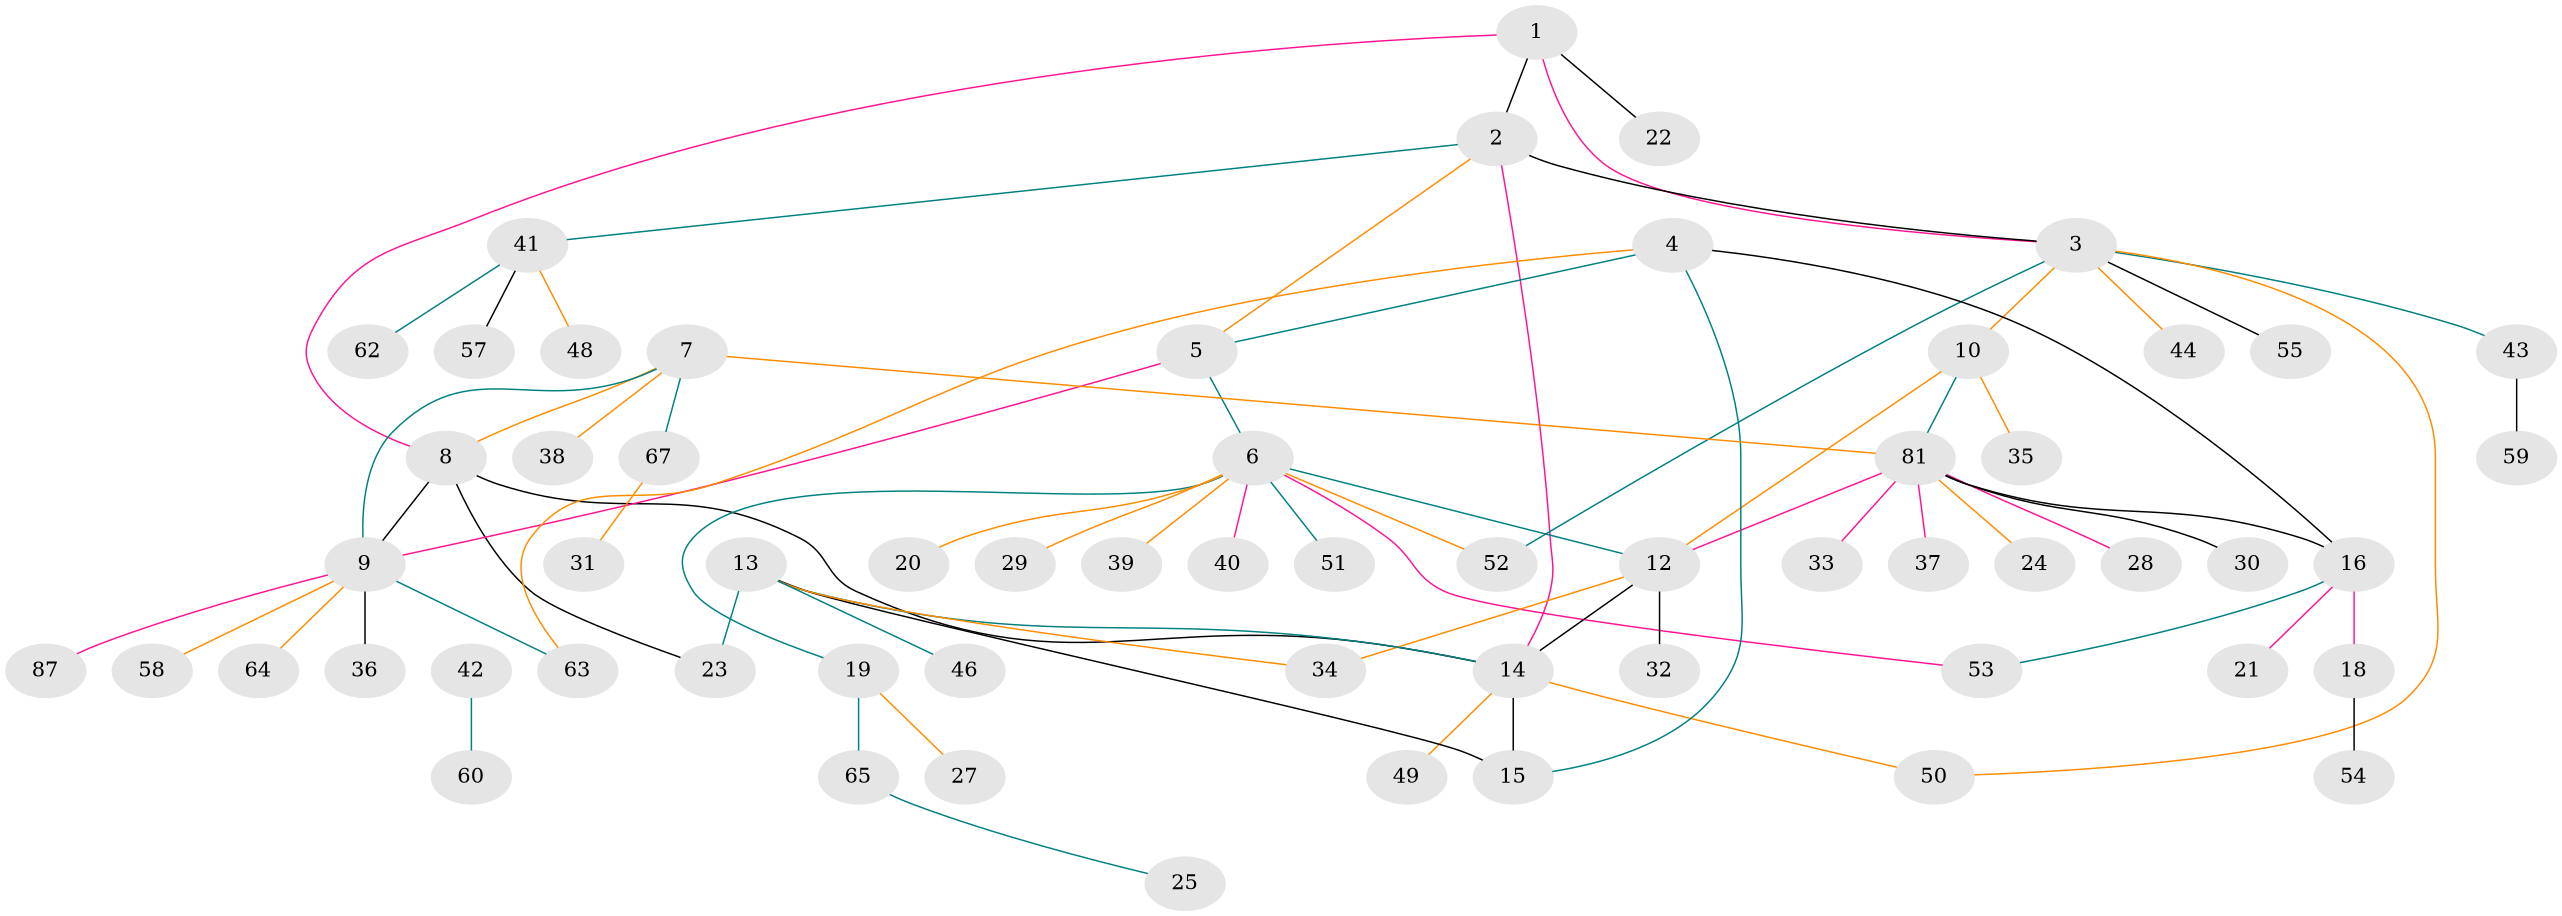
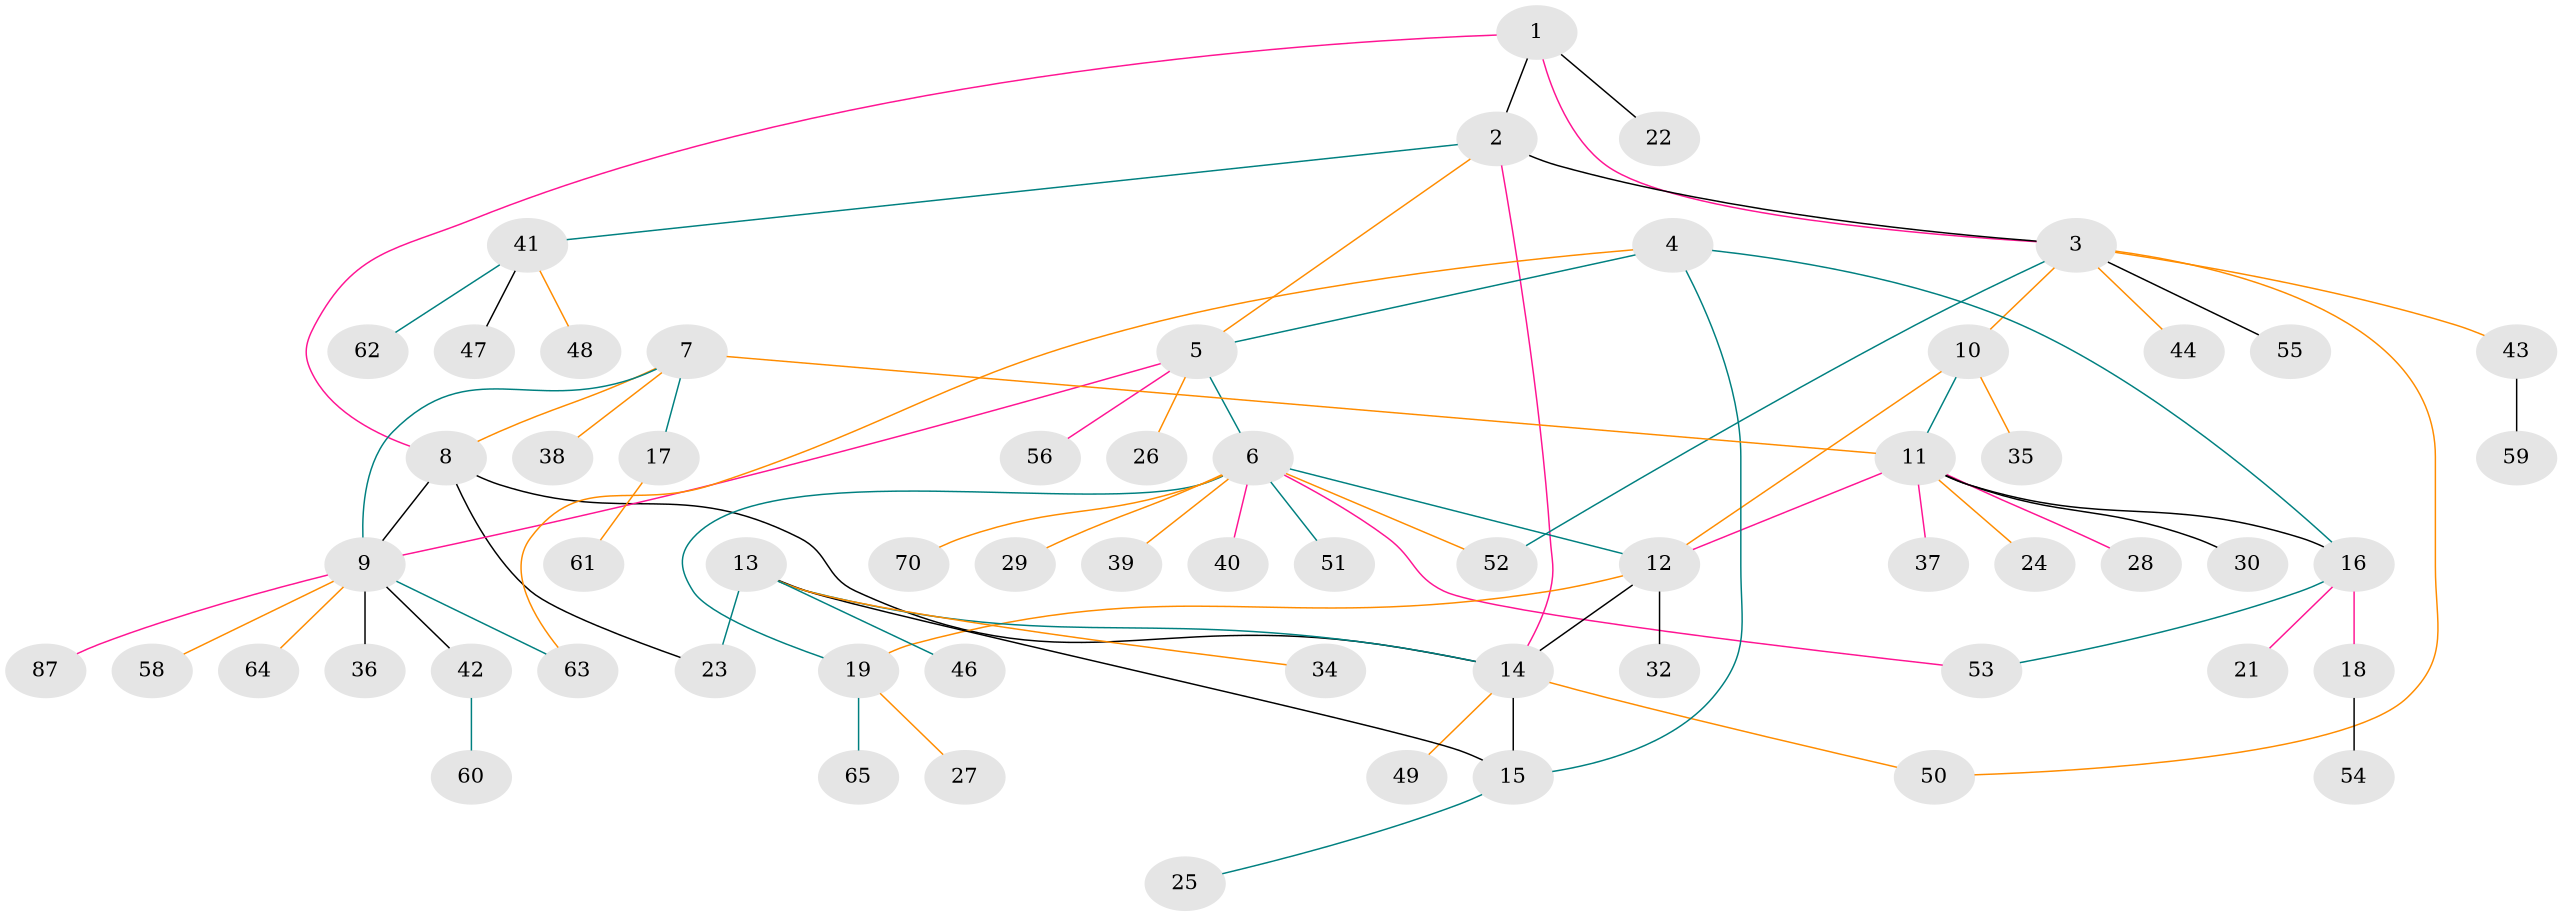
edge "3" -- "43": color teal -> darkorange
edge "4" -- "16": color black -> teal
node "57": label "57" -> "47"
node "67": label "67" -> "17"
node "56": added
node "26": added
node "81": label "81" -> "11"
node "31": label "31" -> "61"
node "20": label "20" -> "70"
node "33": removed
edge "9" -- "42": added
edge "12" -- "34": now "12" -- "19"
edge "65" -- "25": now "15" -- "25"
